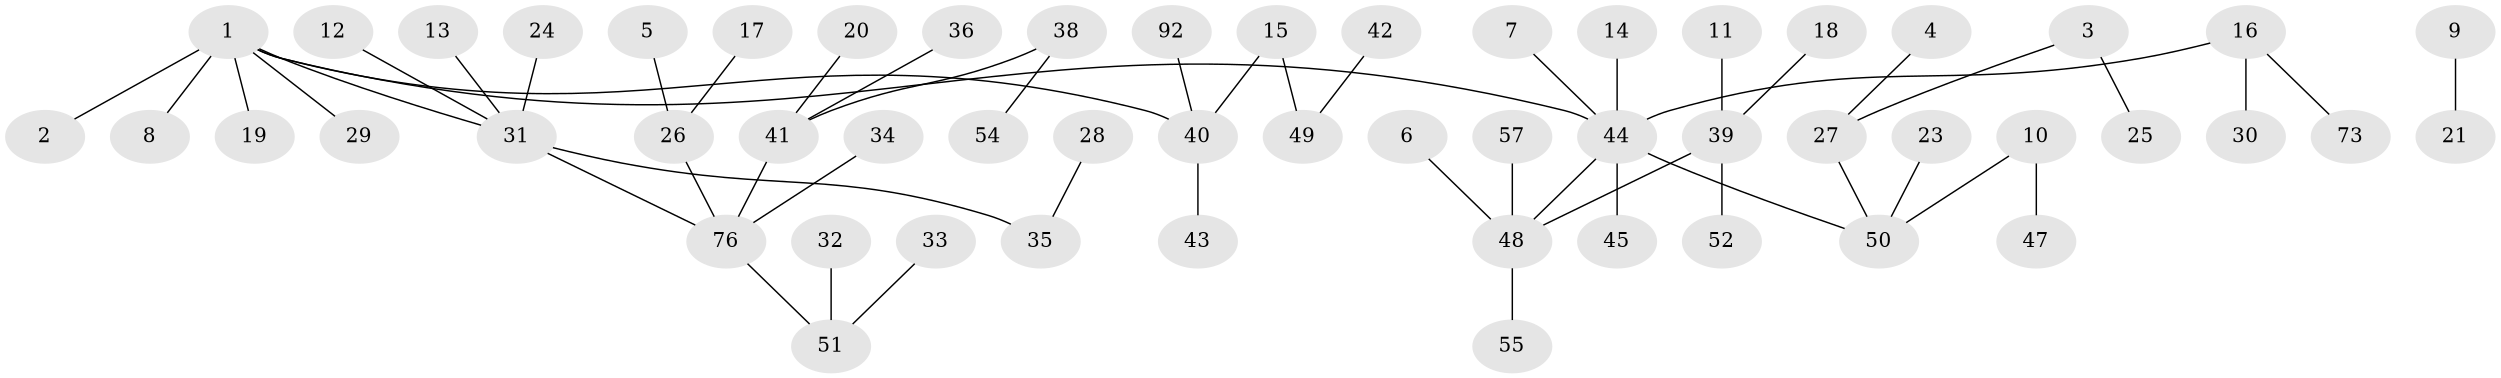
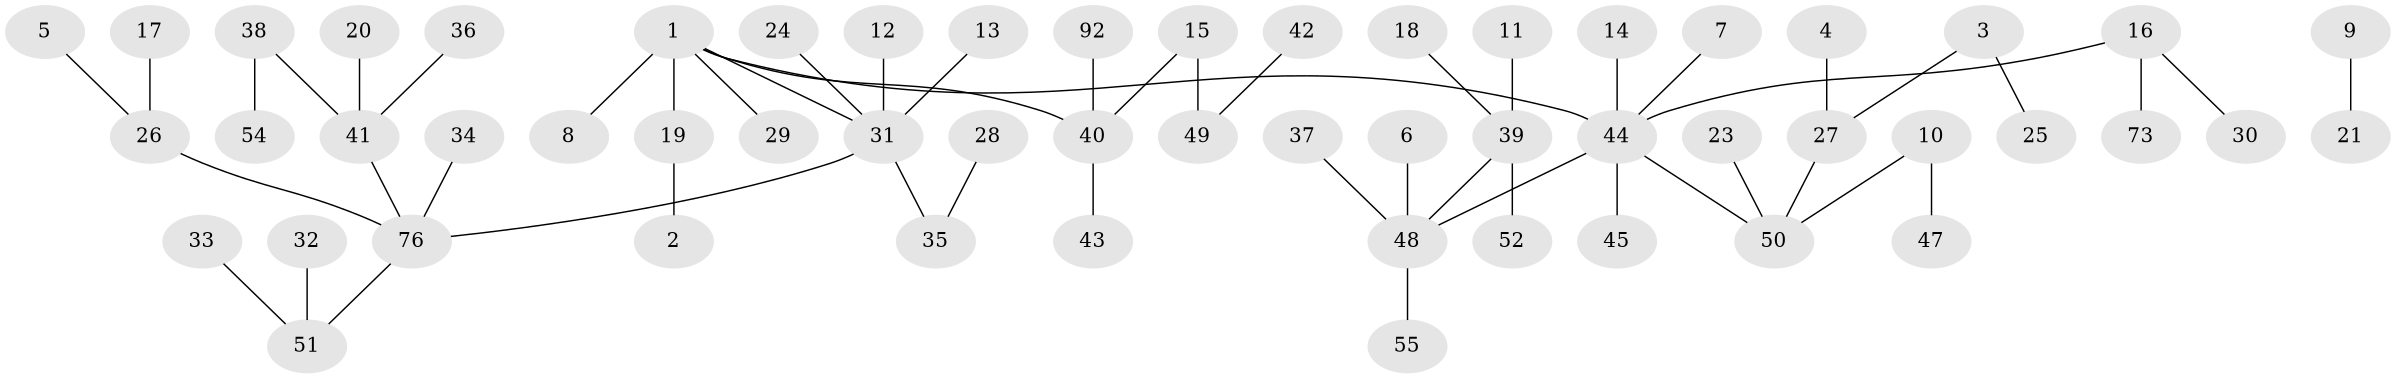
edge "1" -- "2": now "19" -- "2"
node "57": label "57" -> "37"
